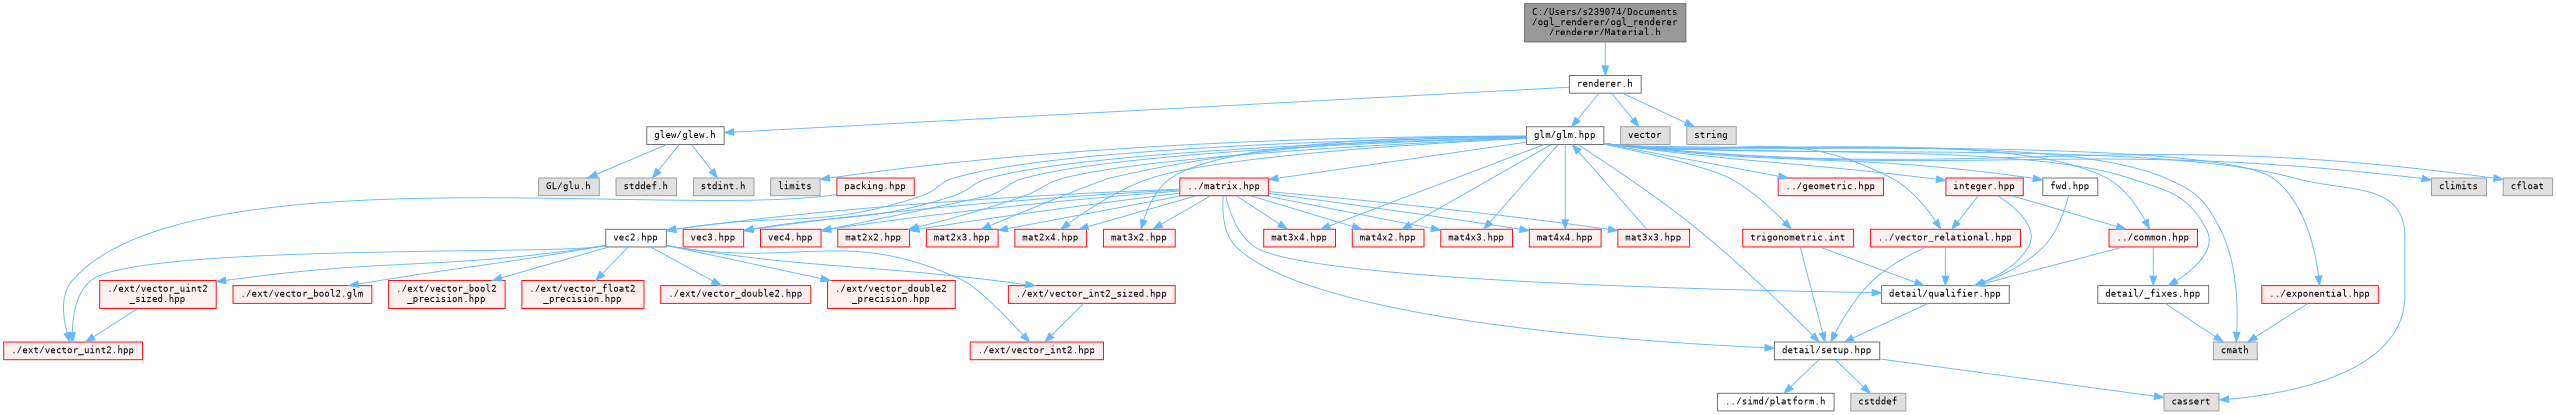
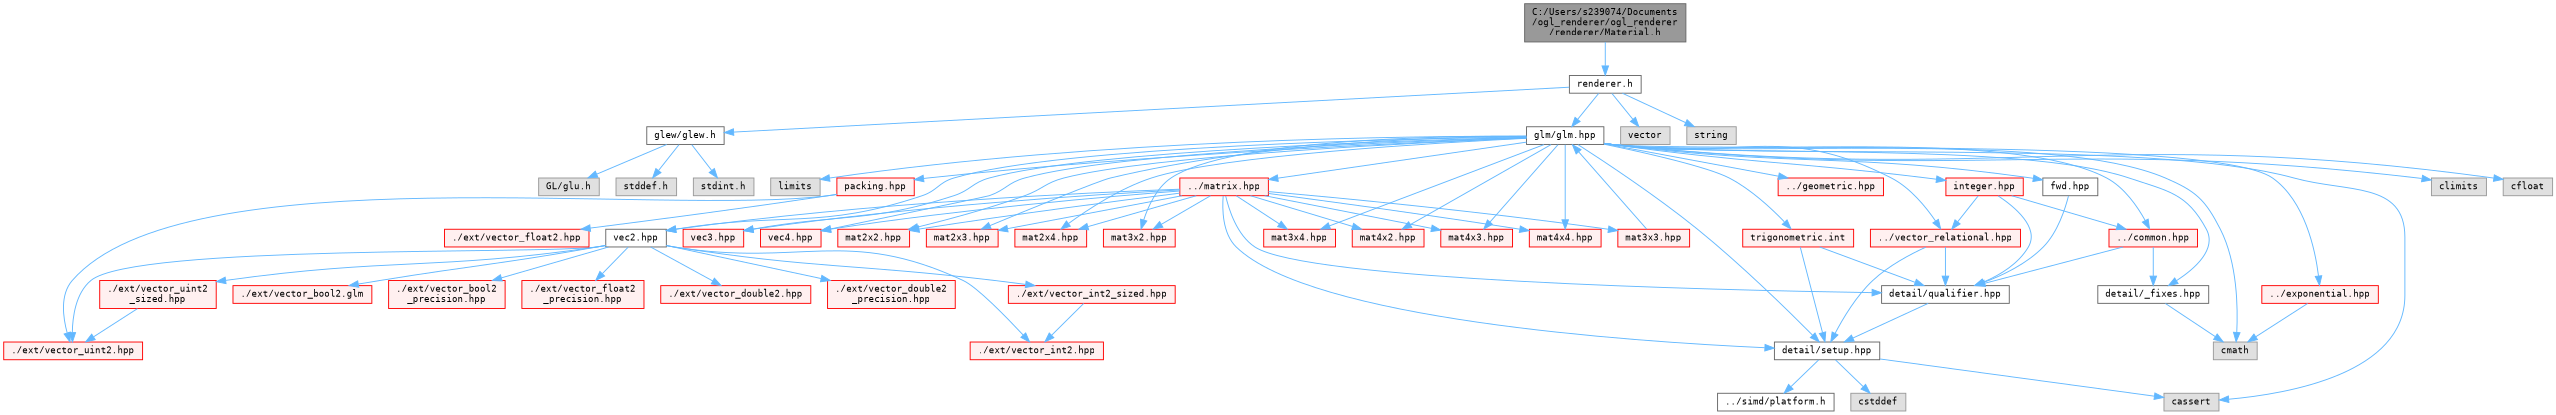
edge "glm/glm.hpp" -> "packing.hpp": added
node "./ext/vector_float2.hpp": added
